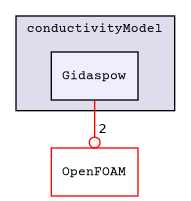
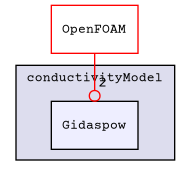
edge "Gidaspow" -> "OpenFOAM": reversed
